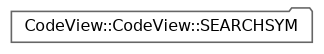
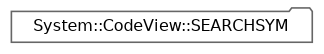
node "CodeView::CodeView::SEARCHSYM": label "CodeView::CodeView::SEARCHSYM" -> "System::CodeView::SEARCHSYM"
